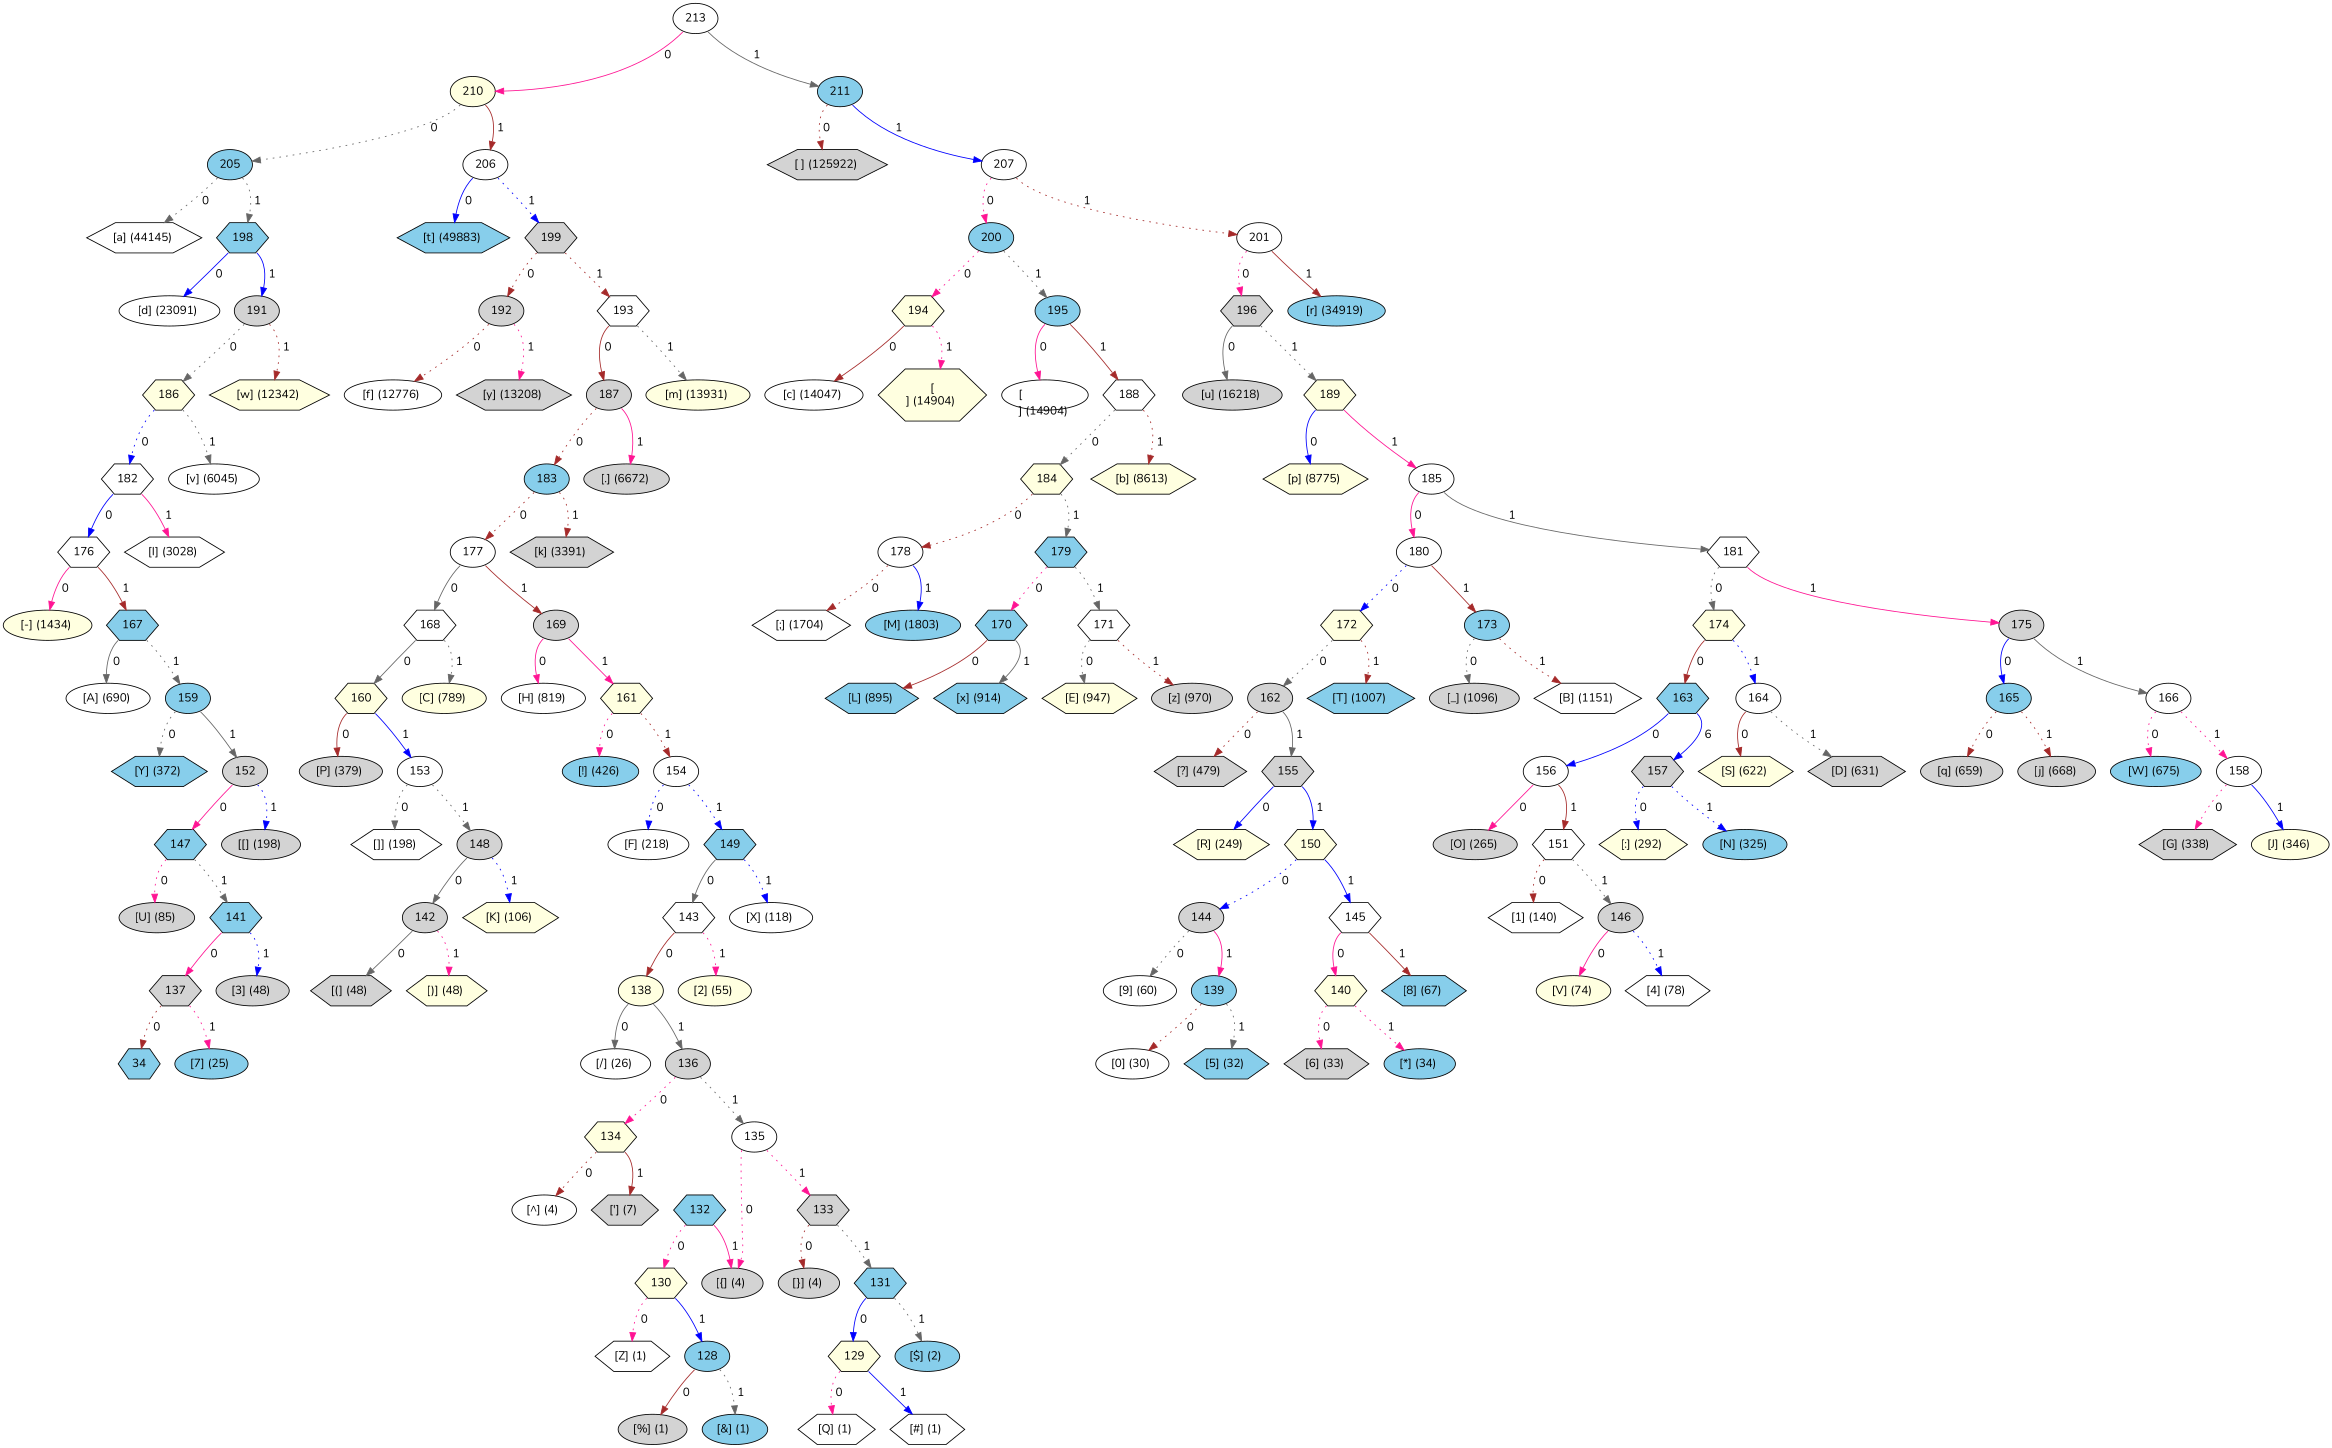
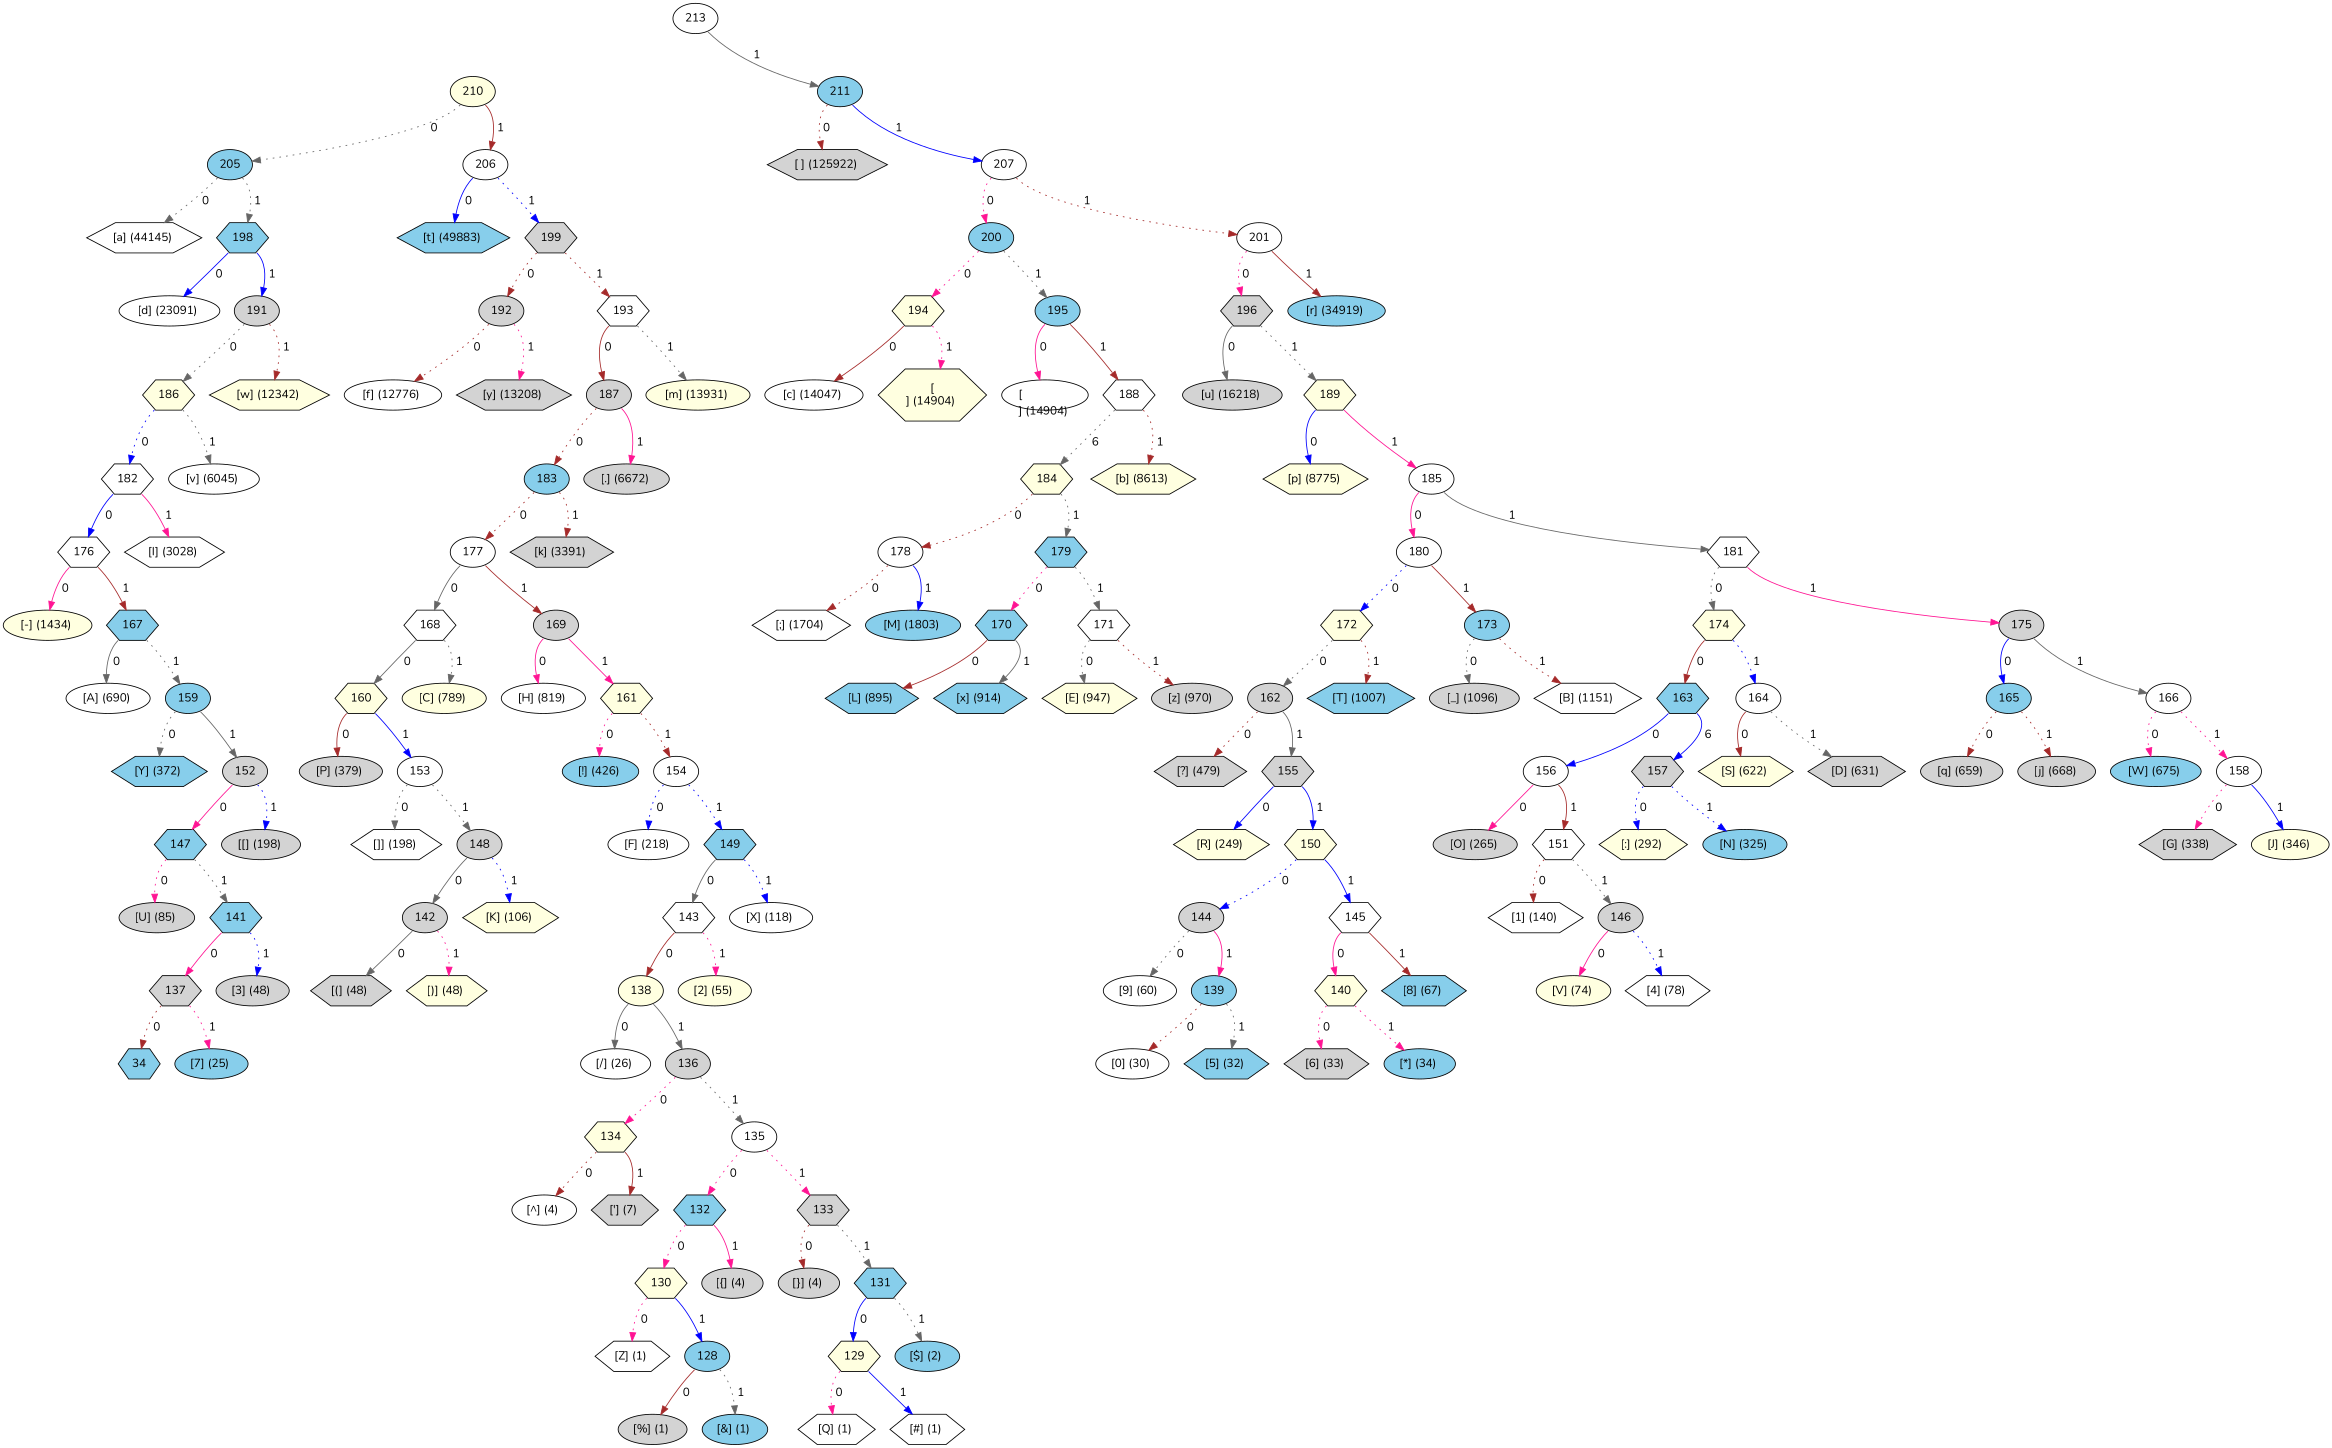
edge "213" -> "210": removed, label "0"
edge "188" -> "184": label " 0" -> " 6"
edge "135" -> "[{] (4)": now "135" -> "132"
